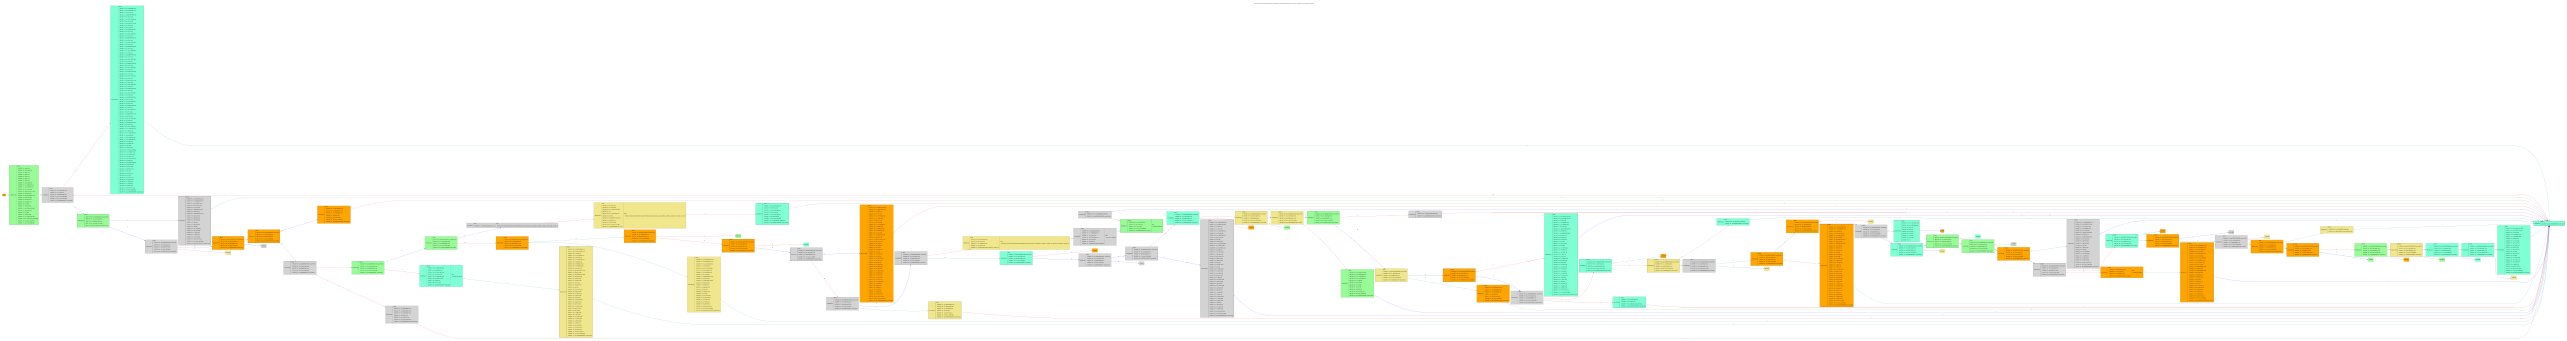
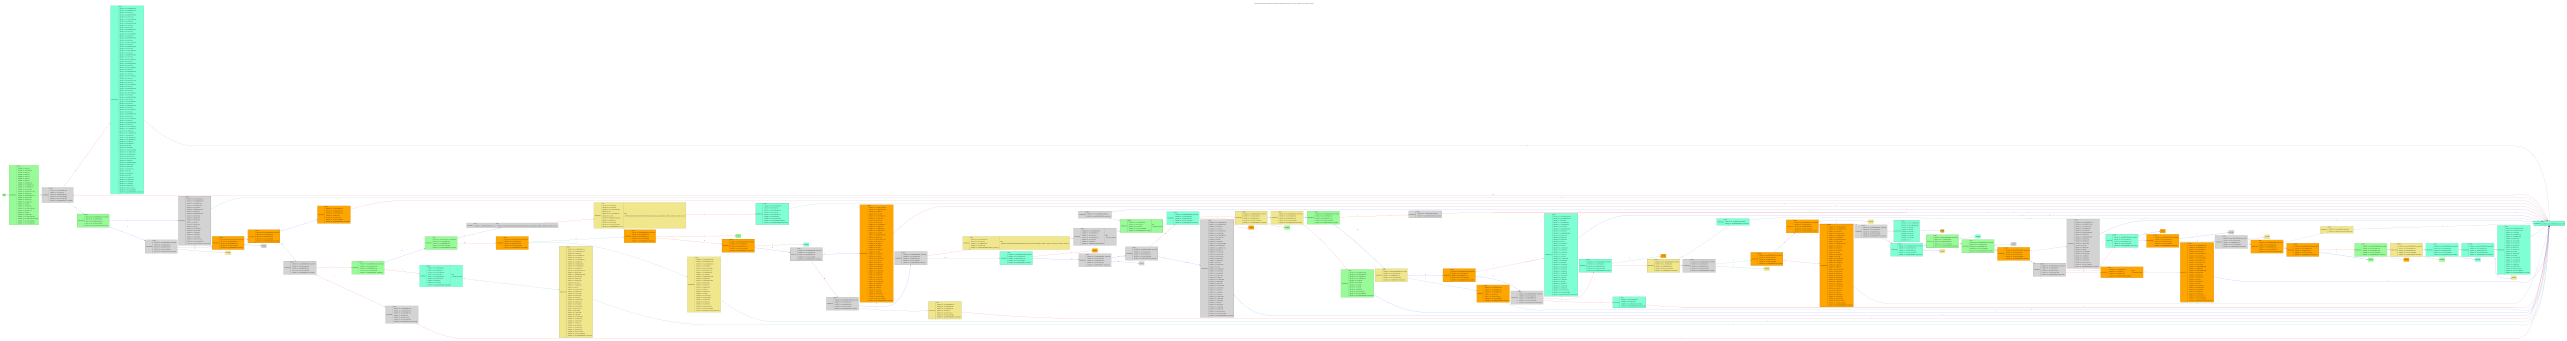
node "Entry": fillcolor orange -> palegreen
